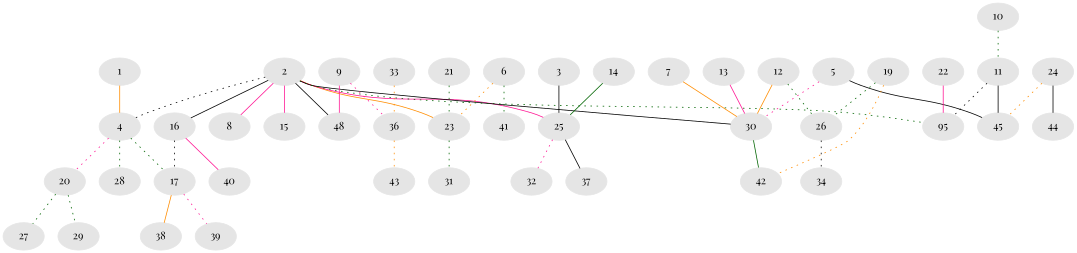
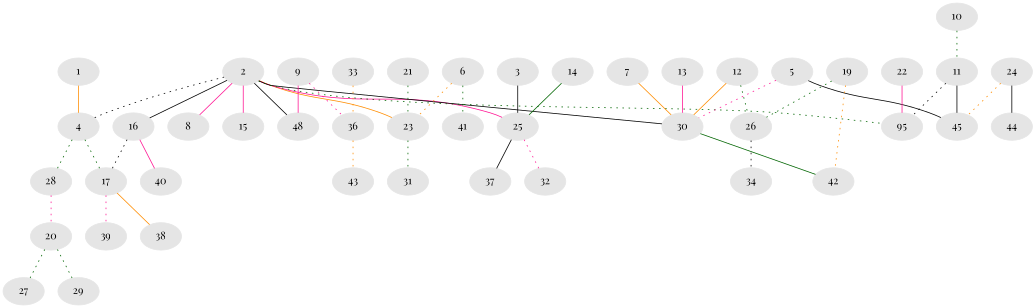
edge "4" -- "20": now "28" -- "20"
